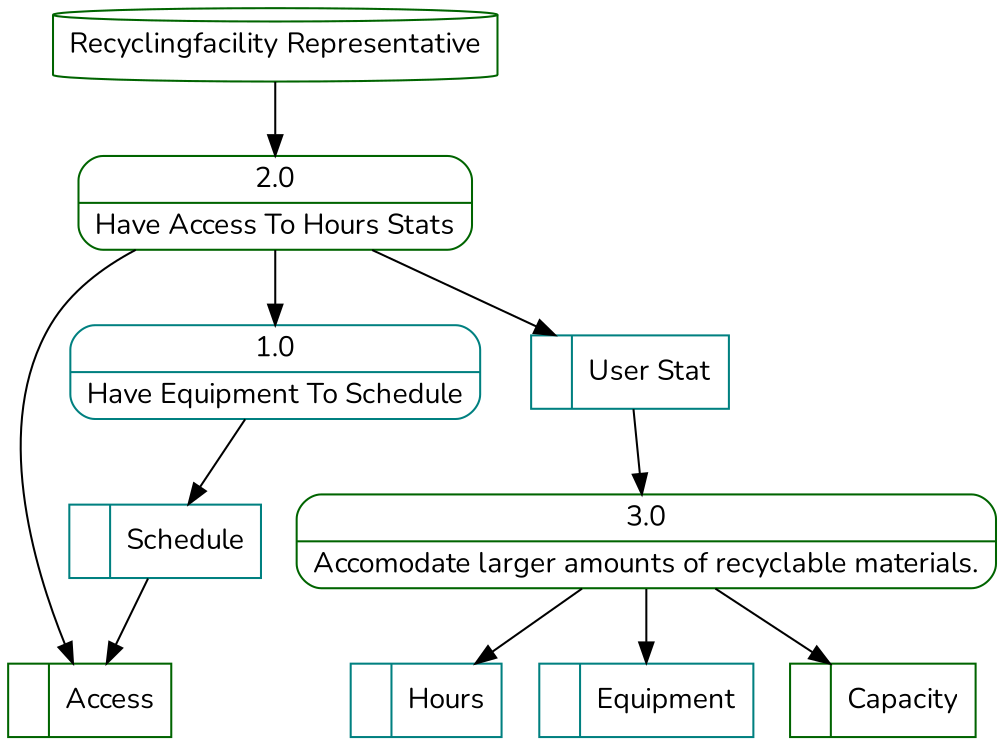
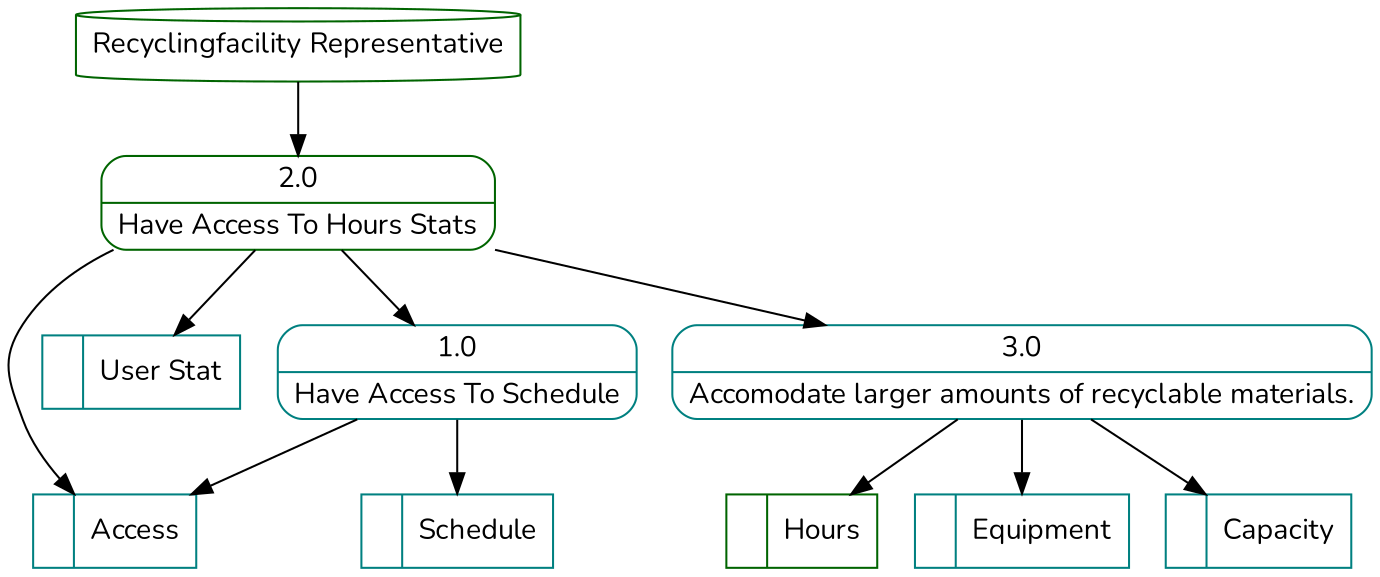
node "1.0": text "Have Equipment To Schedule" -> "Have Access To Schedule"
edge "User Stat" -> "3.0": now "2.0" -> "3.0"
node "3.0": color darkgreen -> teal
edge "Schedule" -> "Access": now "1.0" -> "Access"
node "Access": color darkgreen -> teal
node "Hours": color teal -> darkgreen
node "Capacity": color darkgreen -> teal
